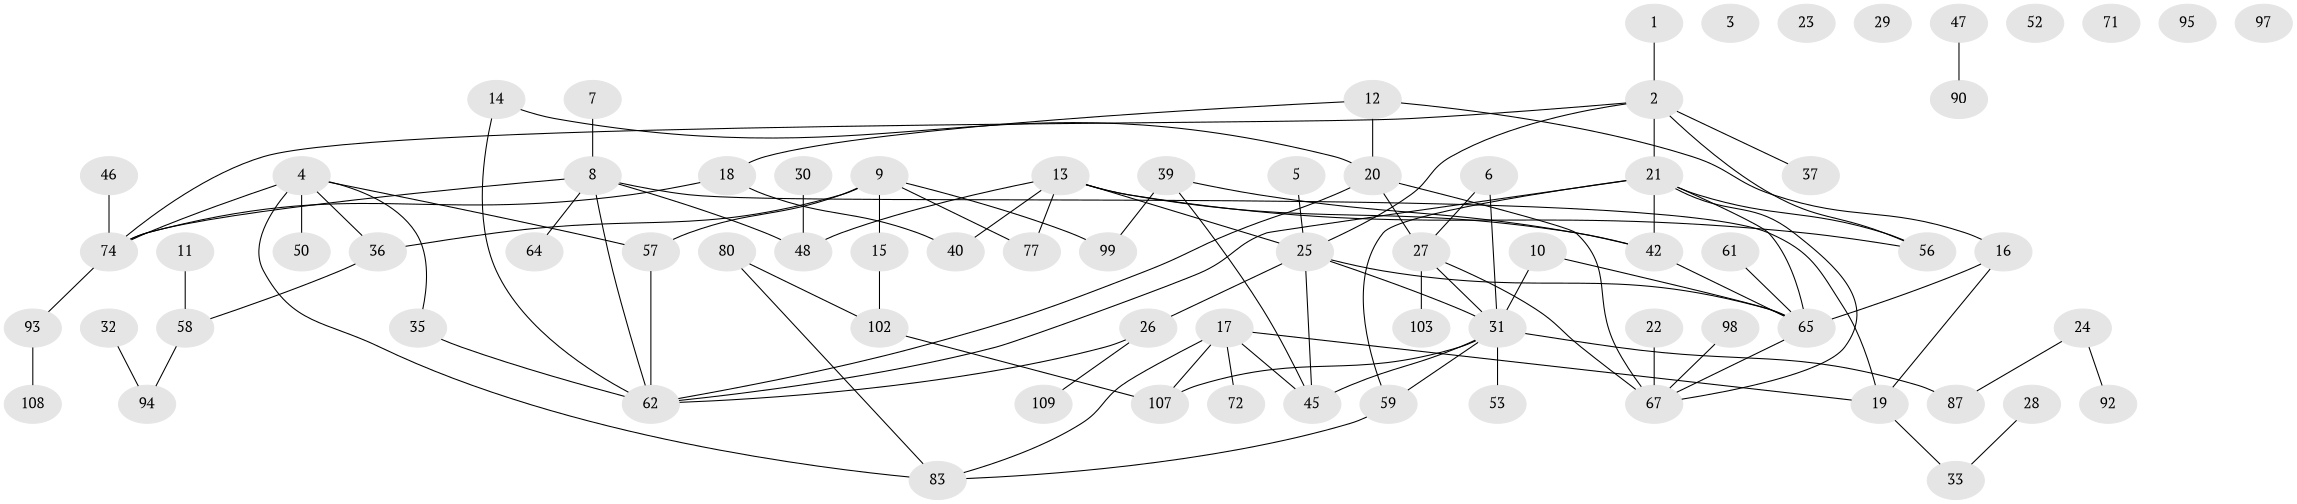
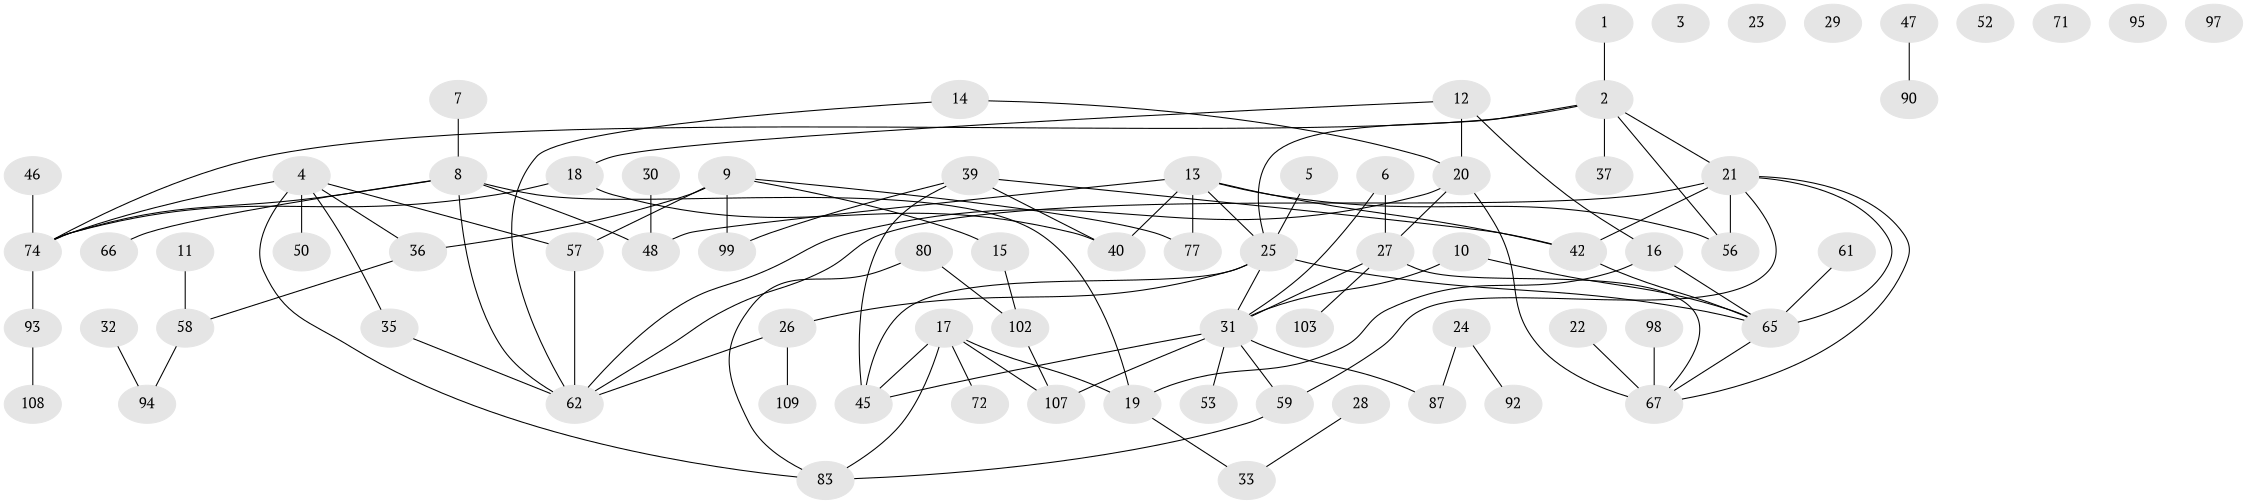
edge "39" -- "40": added
node "64": label "64" -> "66"
